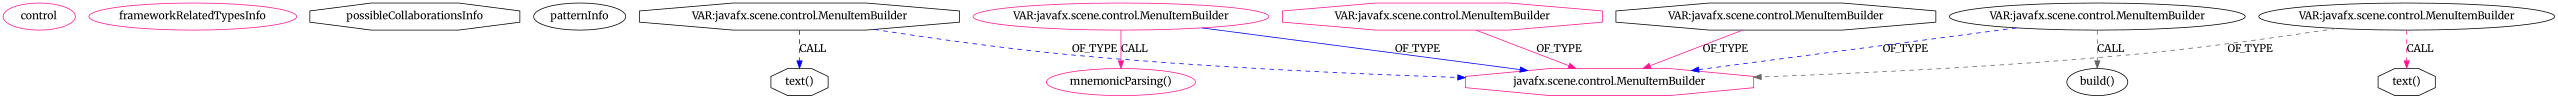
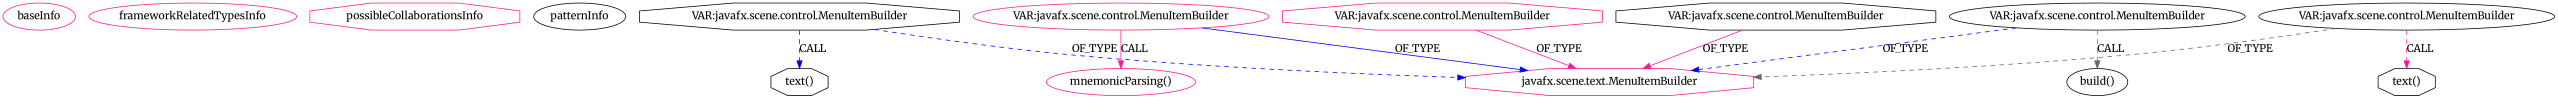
node "control": label "control" -> "baseInfo"
node "possibleCollaborationsInfo": color black -> deeppink
node "javafx.scene.control.MenuItemBuilder": label "javafx.scene.control.MenuItemBuilder" -> "javafx.scene.text.MenuItemBuilder"
